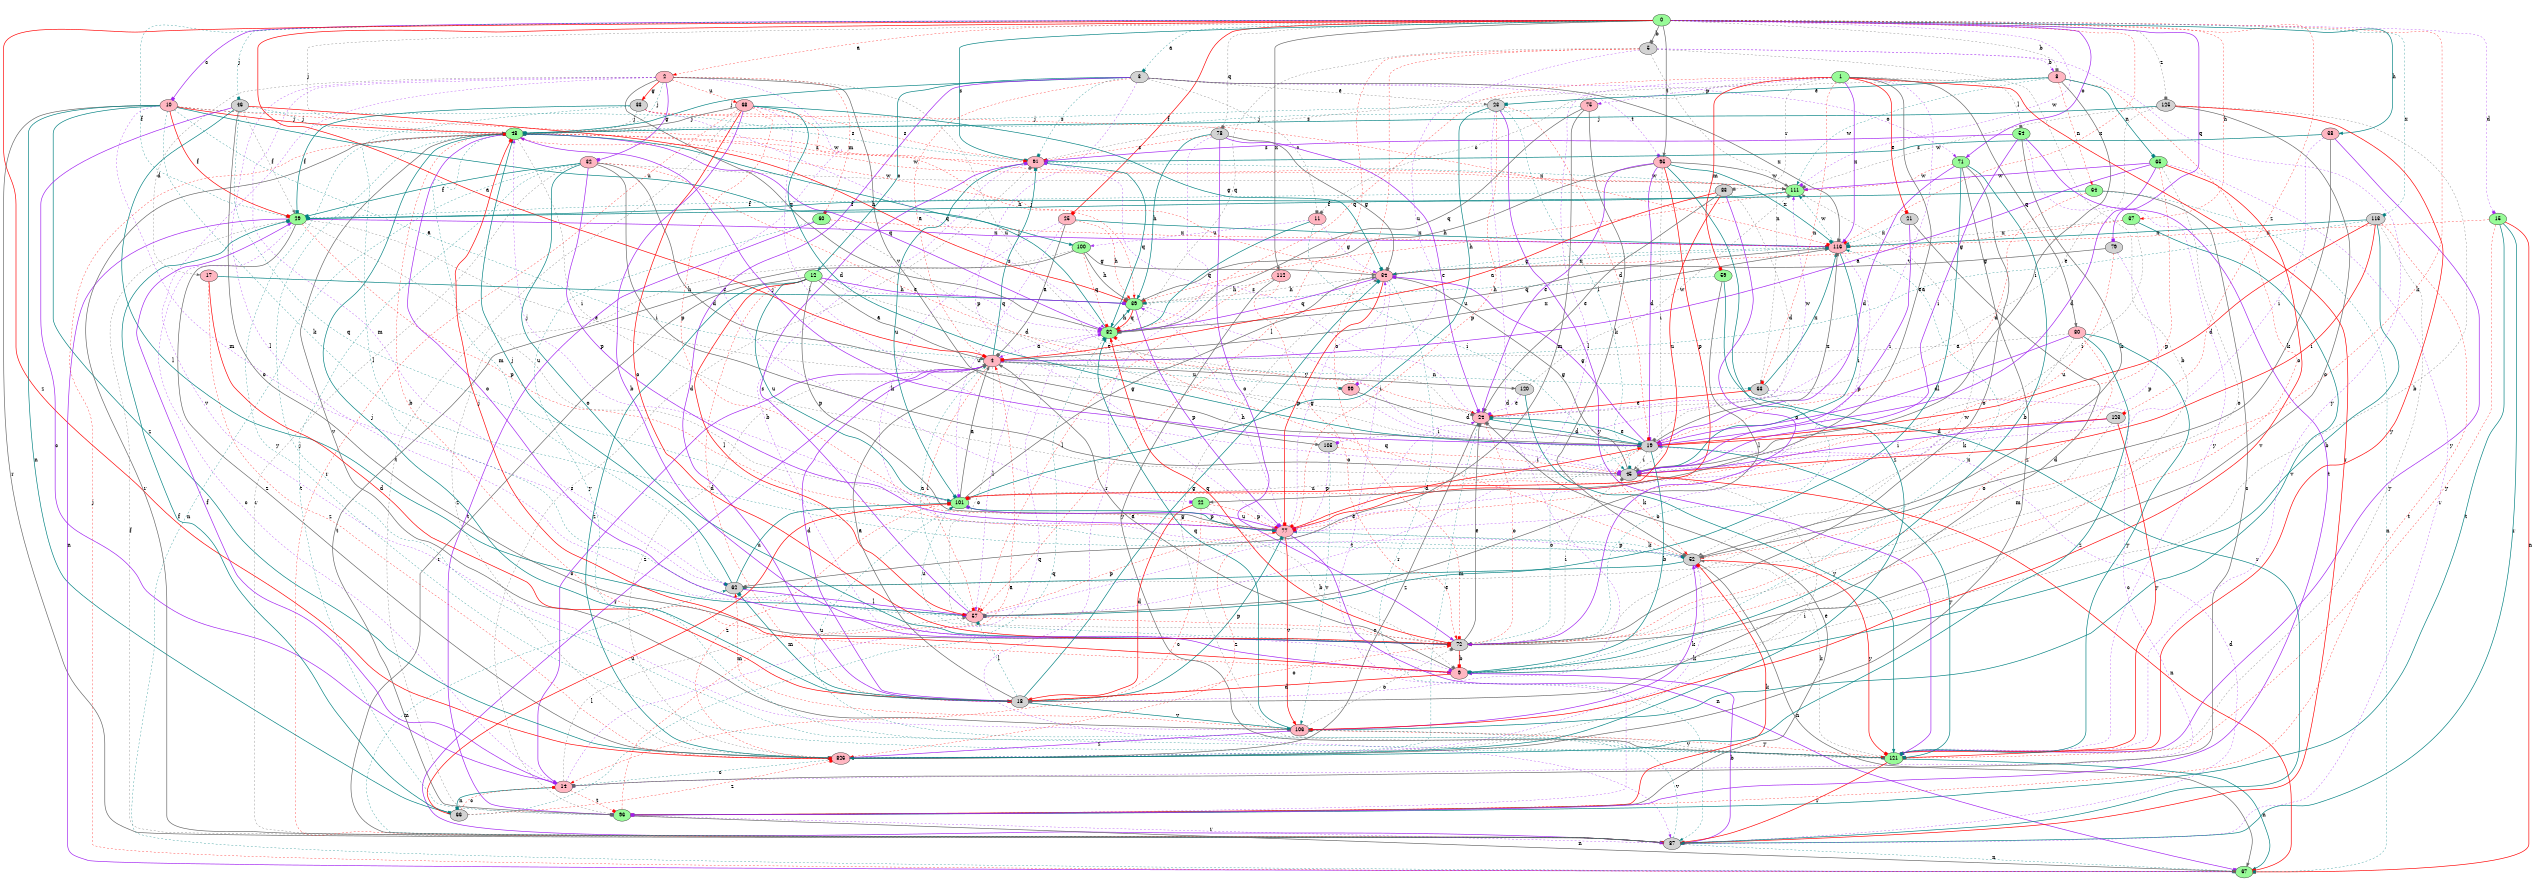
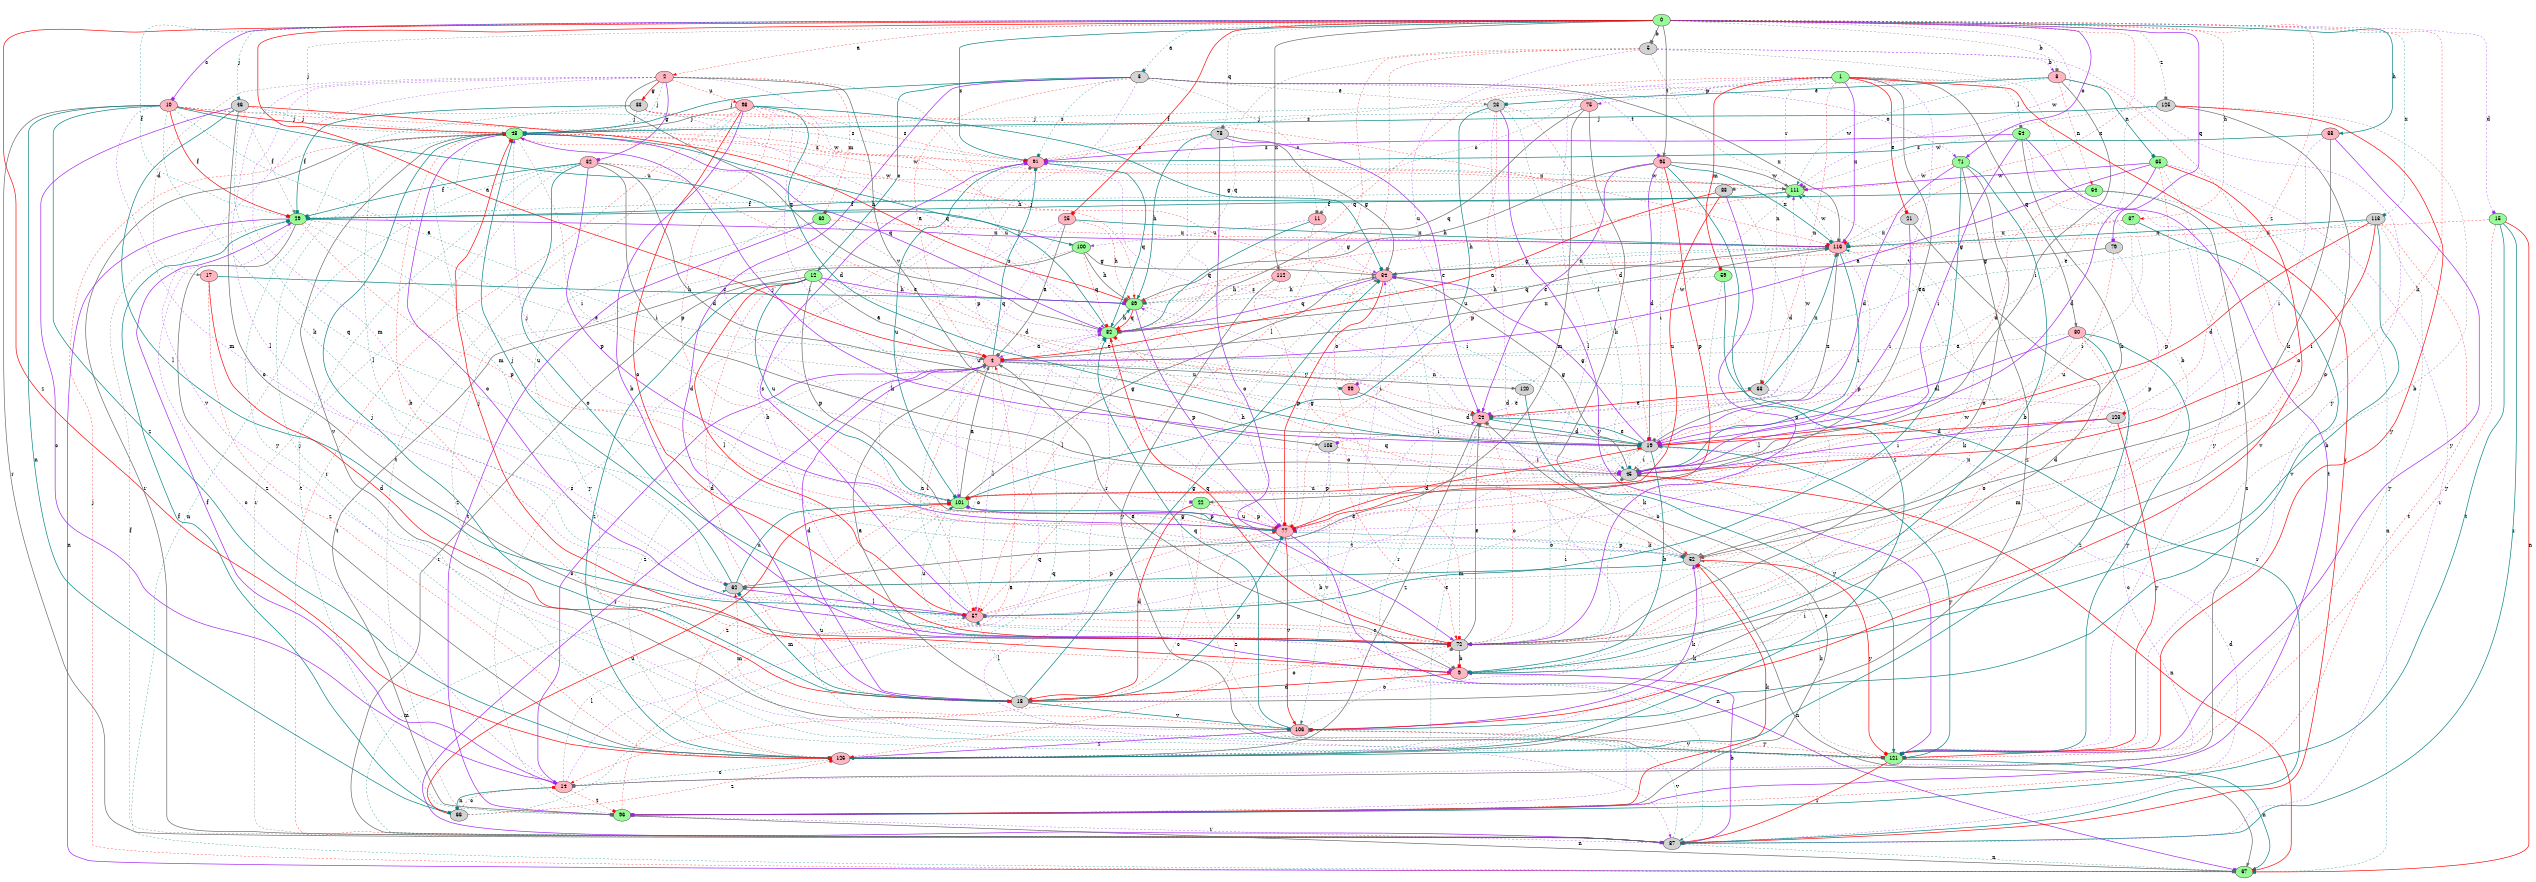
node "68": label "68" -> "98"
edge "83" -> "24": removed, label "e"
edge "59" -> "57": style bold -> dashed
node "826": label "826" -> "126"
